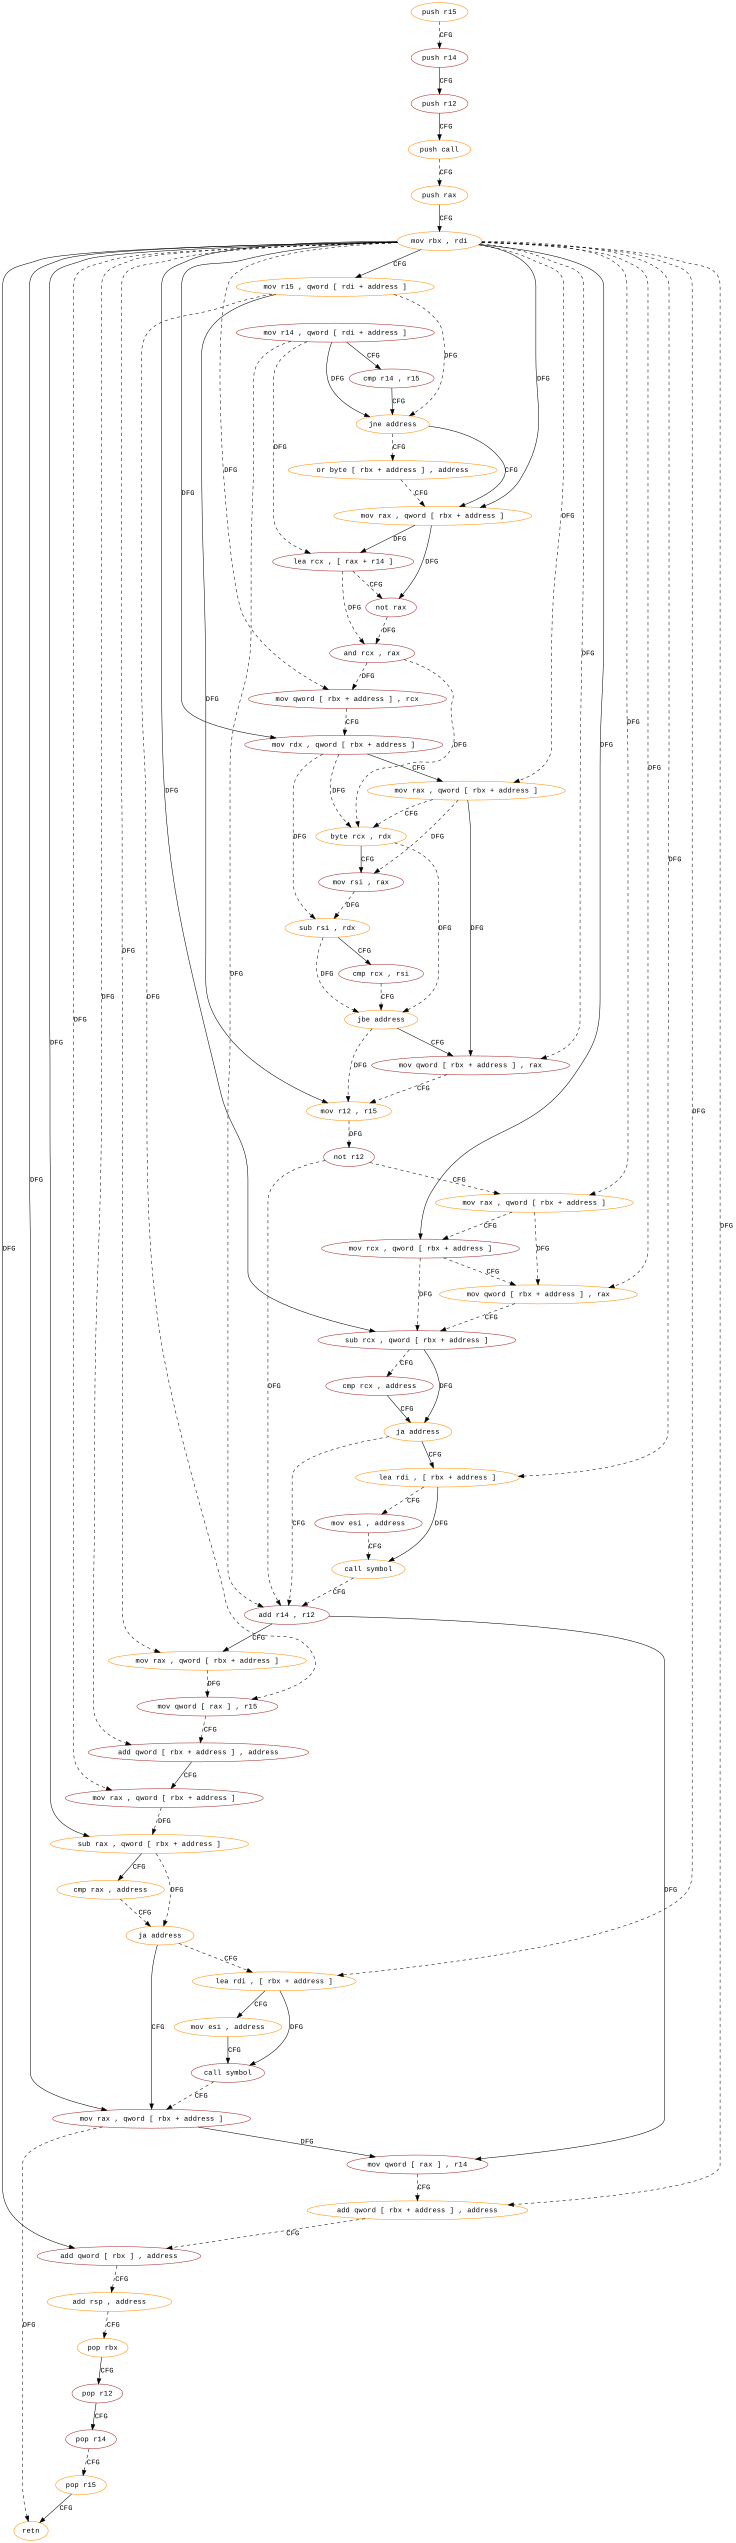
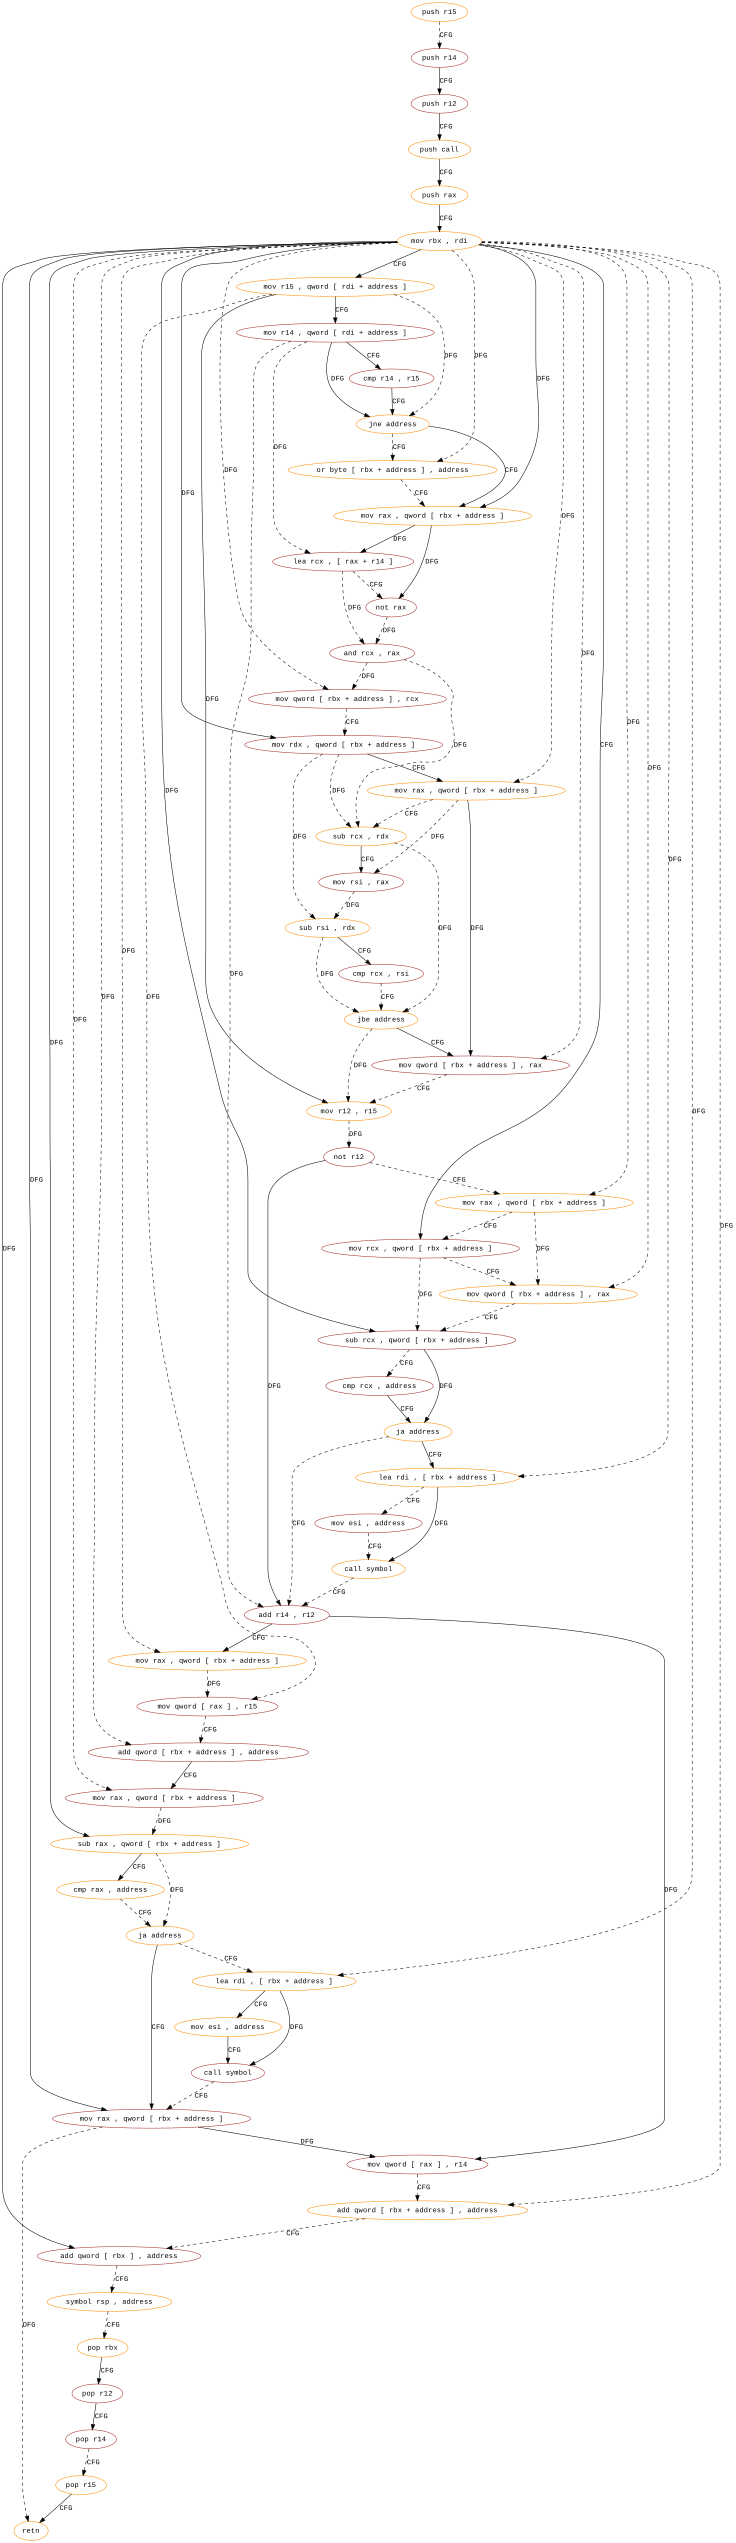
edge "push call" -> "push rax": style dashed -> solid
edge "mov r15 , qword [ rdi + address ]" -> "mov r14 , qword [ rdi + address ]": added, label "CFG"
edge "mov rbx , rdi" -> "or byte [ rbx + address ] , address": added, label "DFG"
edge "mov rbx , rdi" -> "mov rcx , qword [ rbx + address ]": label "DFG" -> "CFG"
node "byte rcx , rdx": label "byte rcx , rdx" -> "sub rcx , rdx"
edge "not r12" -> "add r14 , r12": style dashed -> solid
node "add rsp , address": label "add rsp , address" -> "symbol rsp , address"
